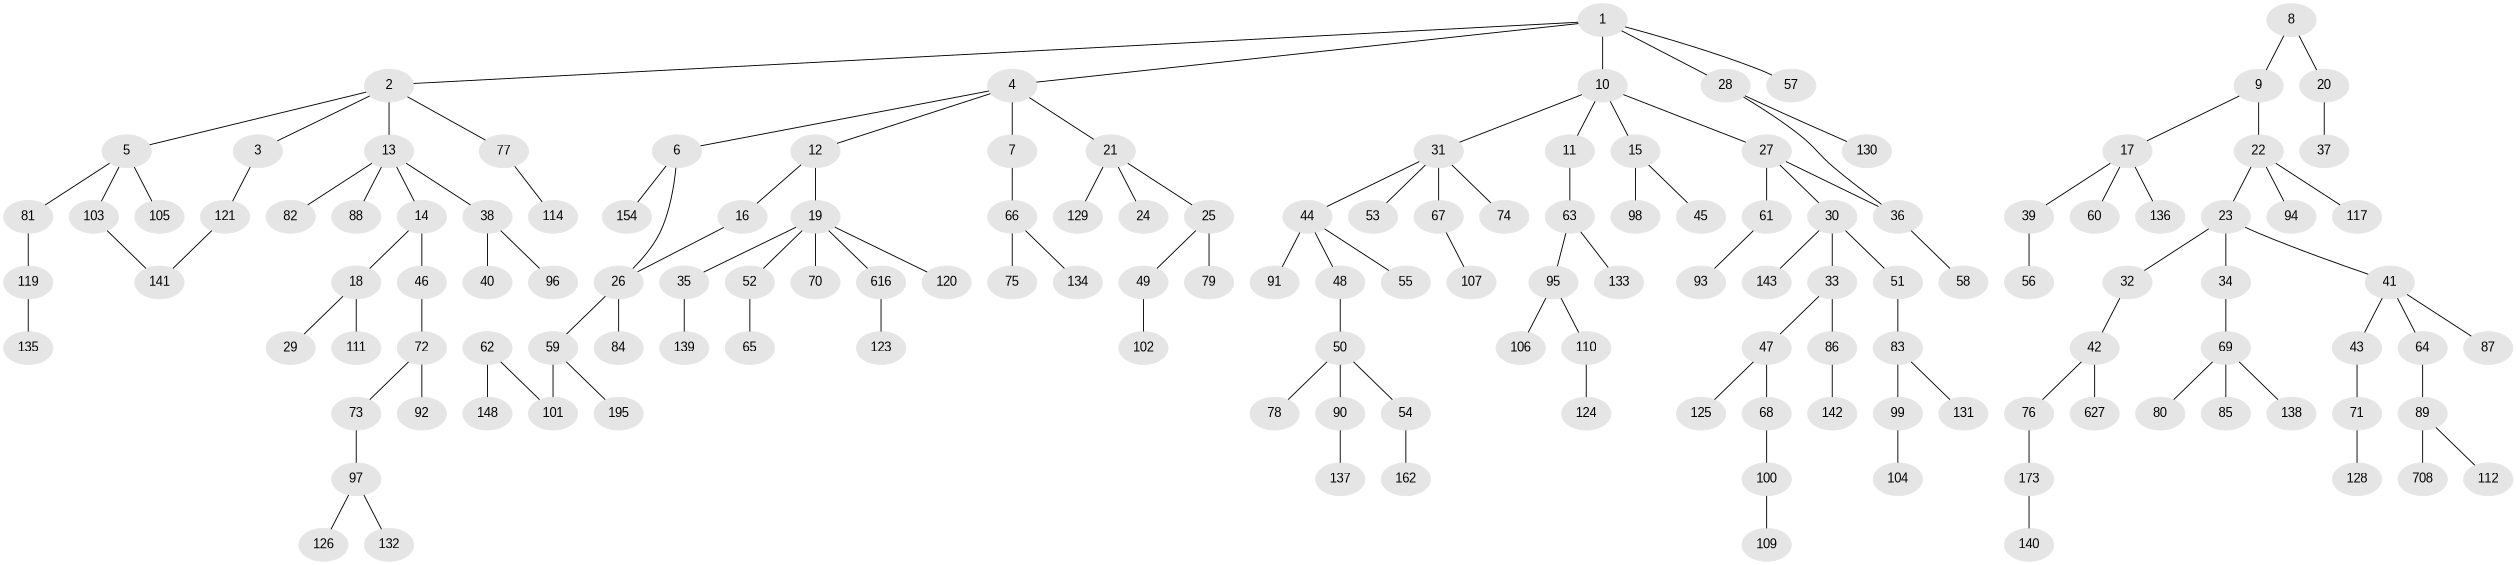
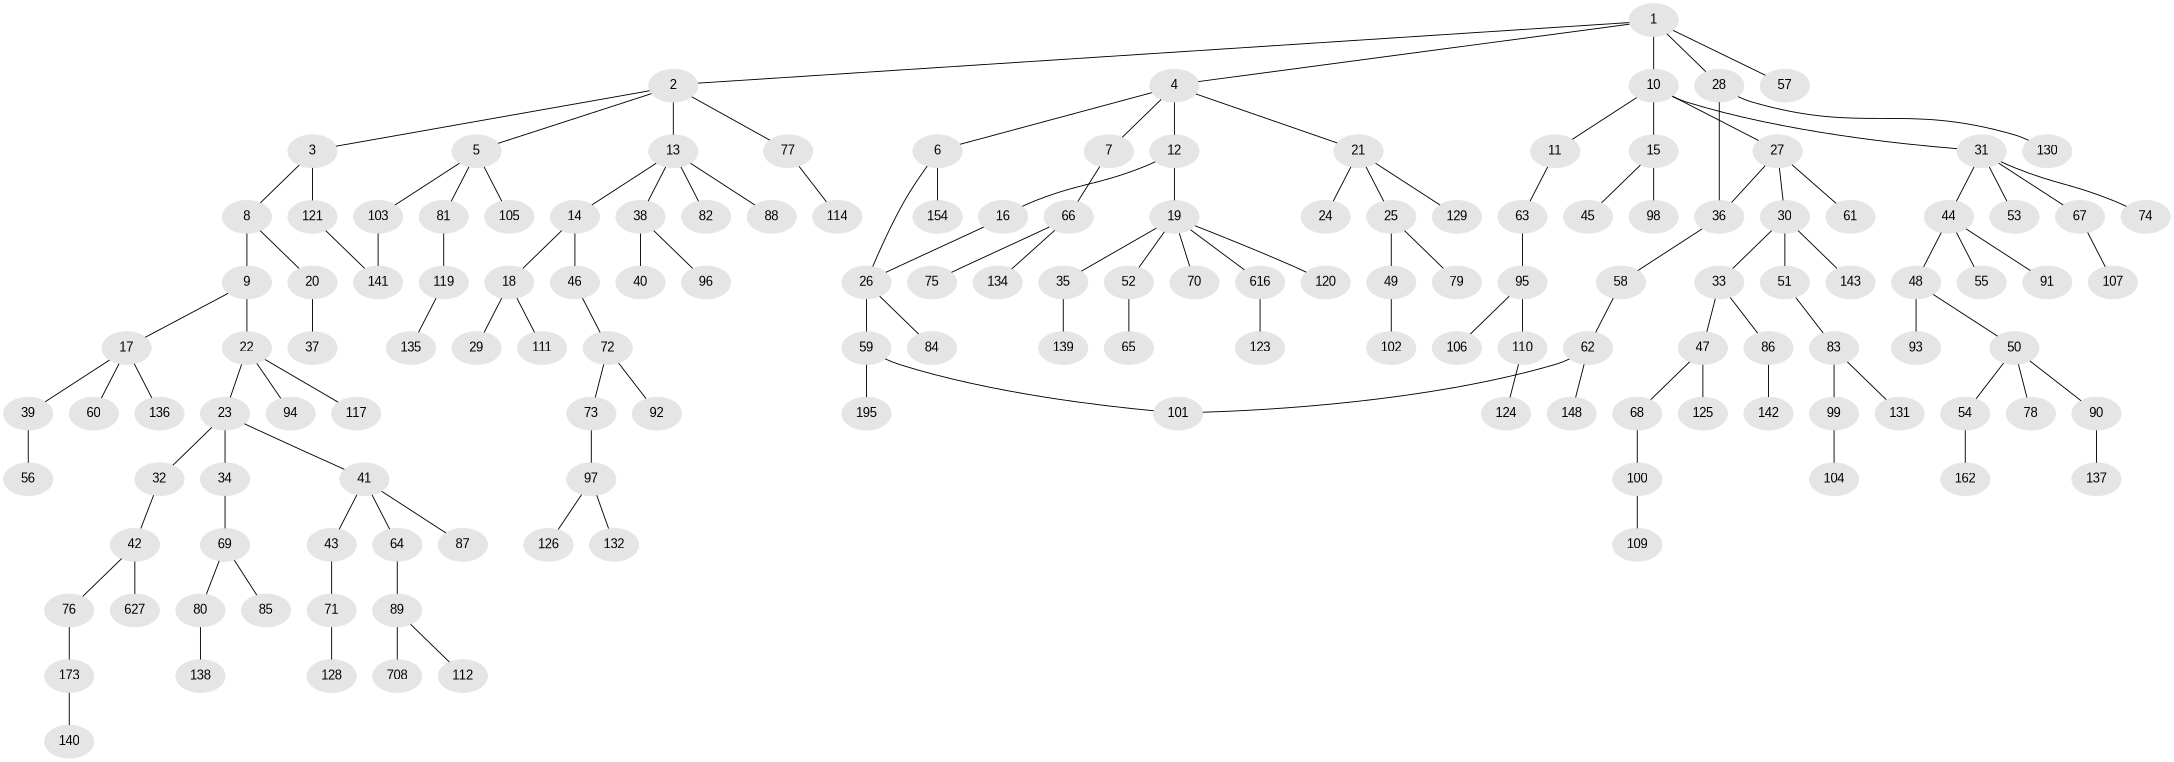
edge "3" -- "8": added
edge "61" -- "93": now "48" -- "93"
node "133": removed
edge "58" -- "62": added
edge "69" -- "138": now "80" -- "138"
